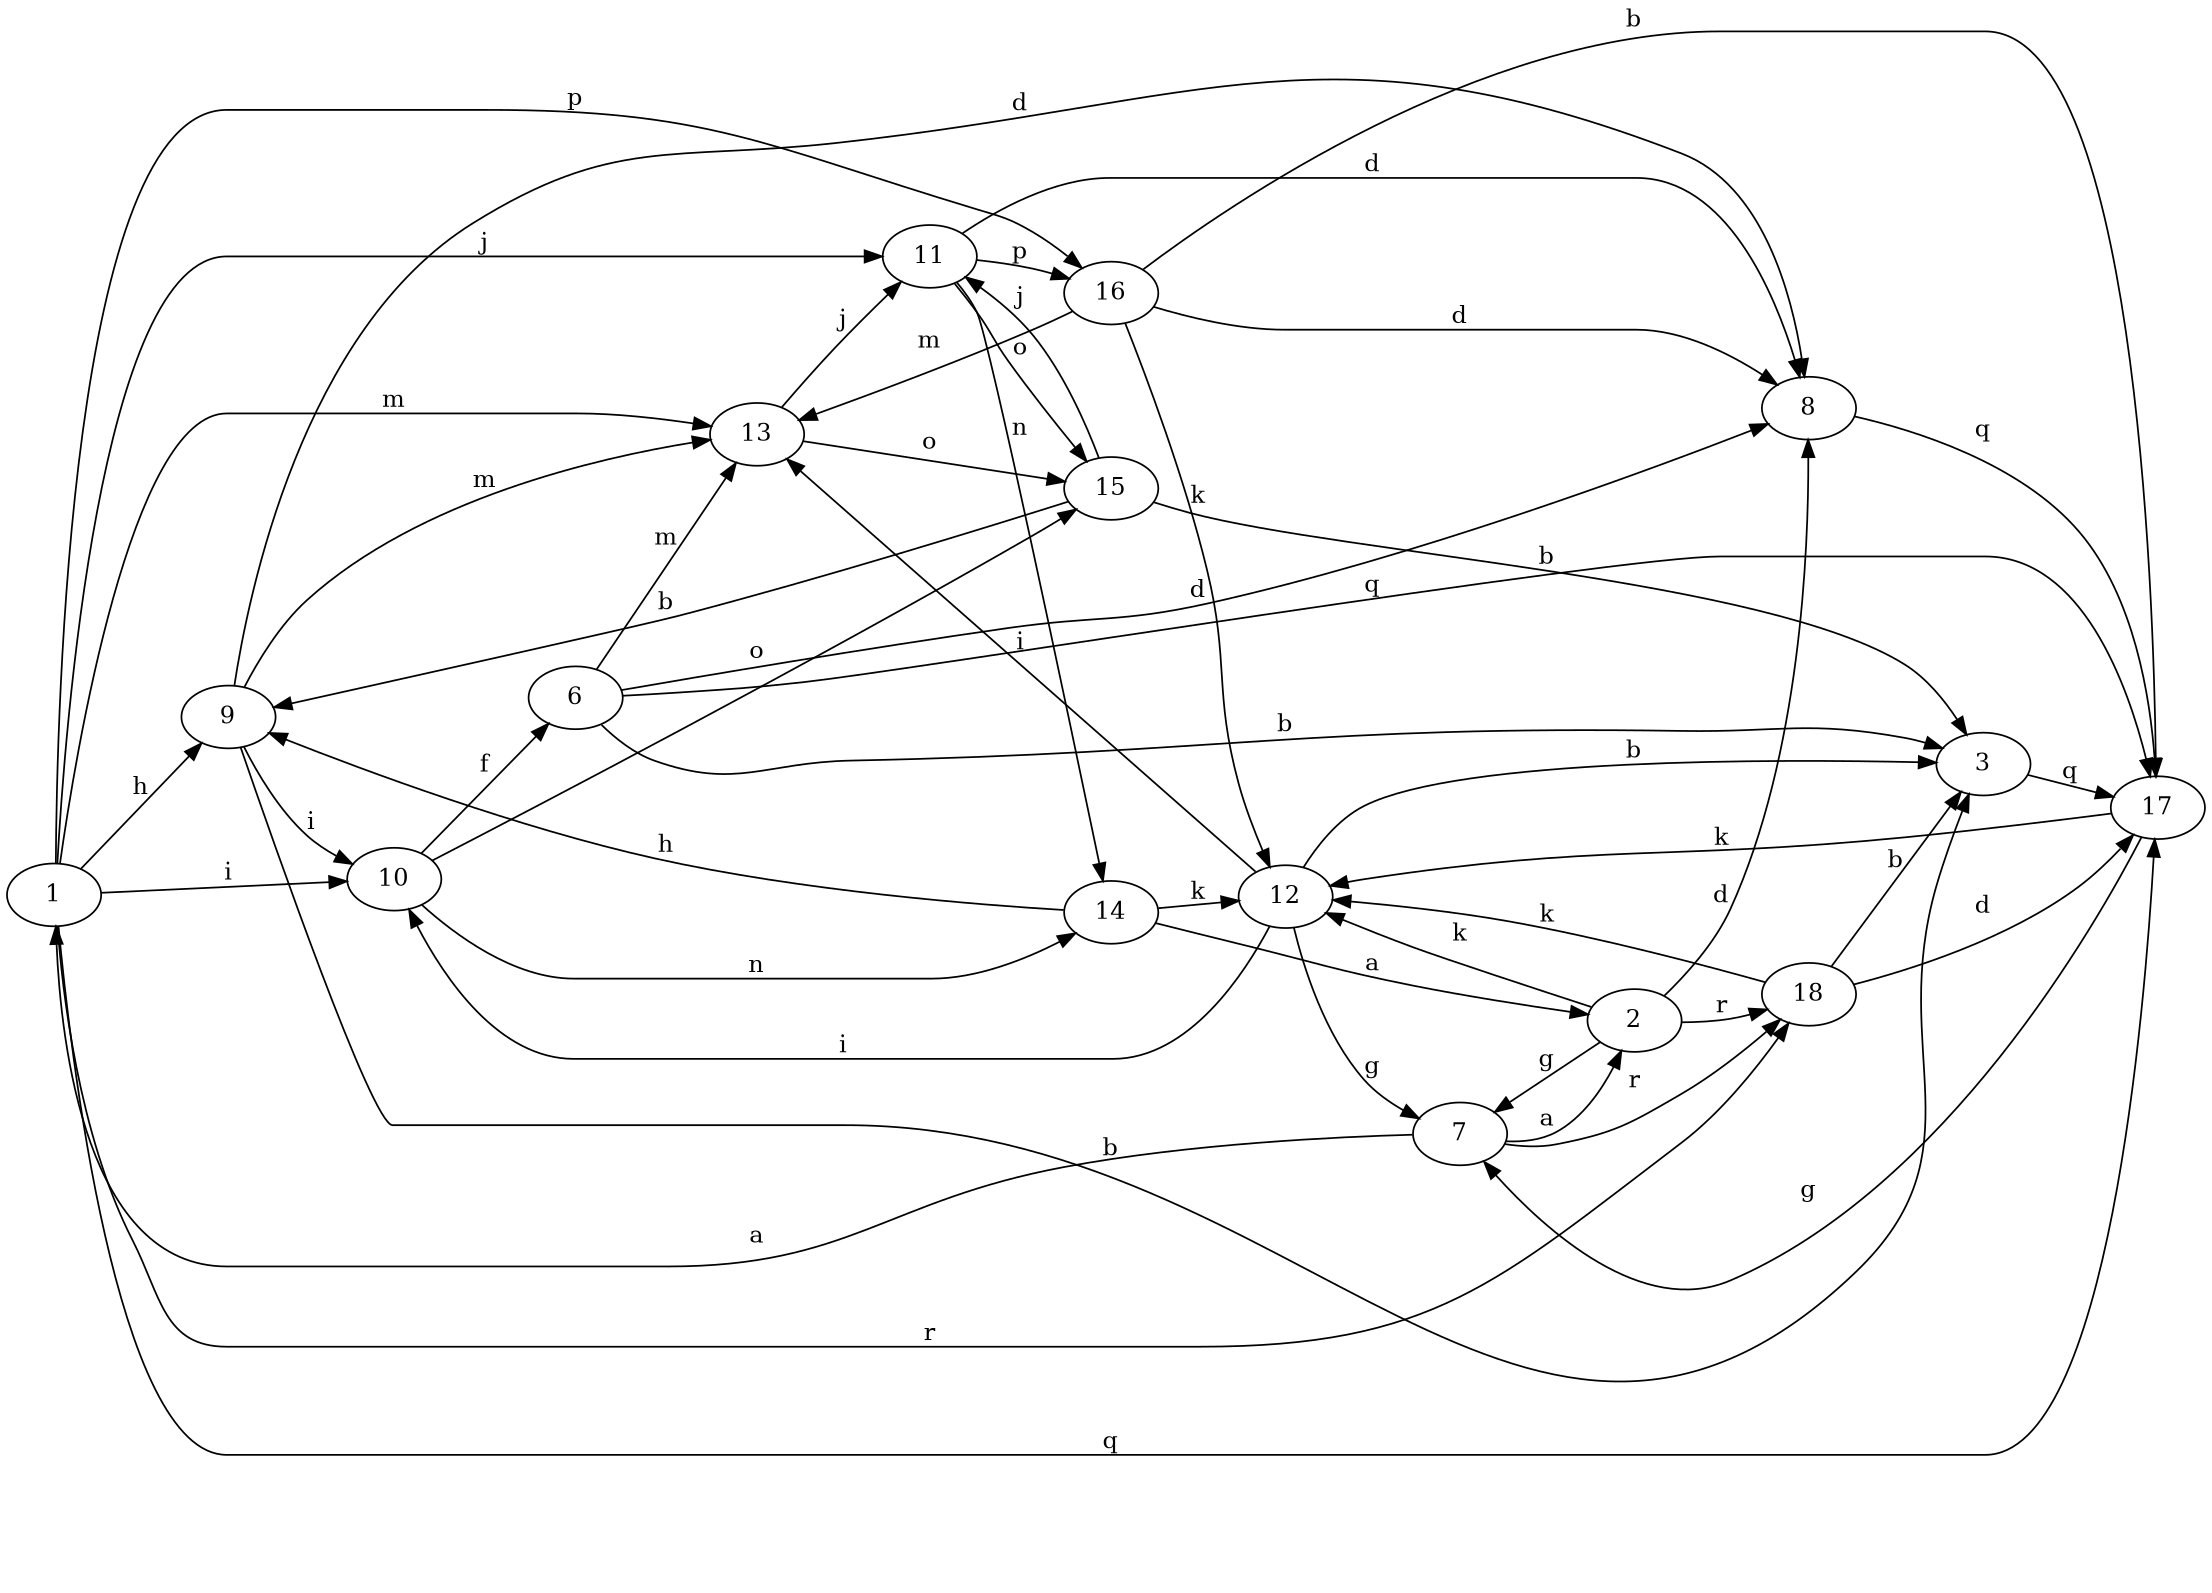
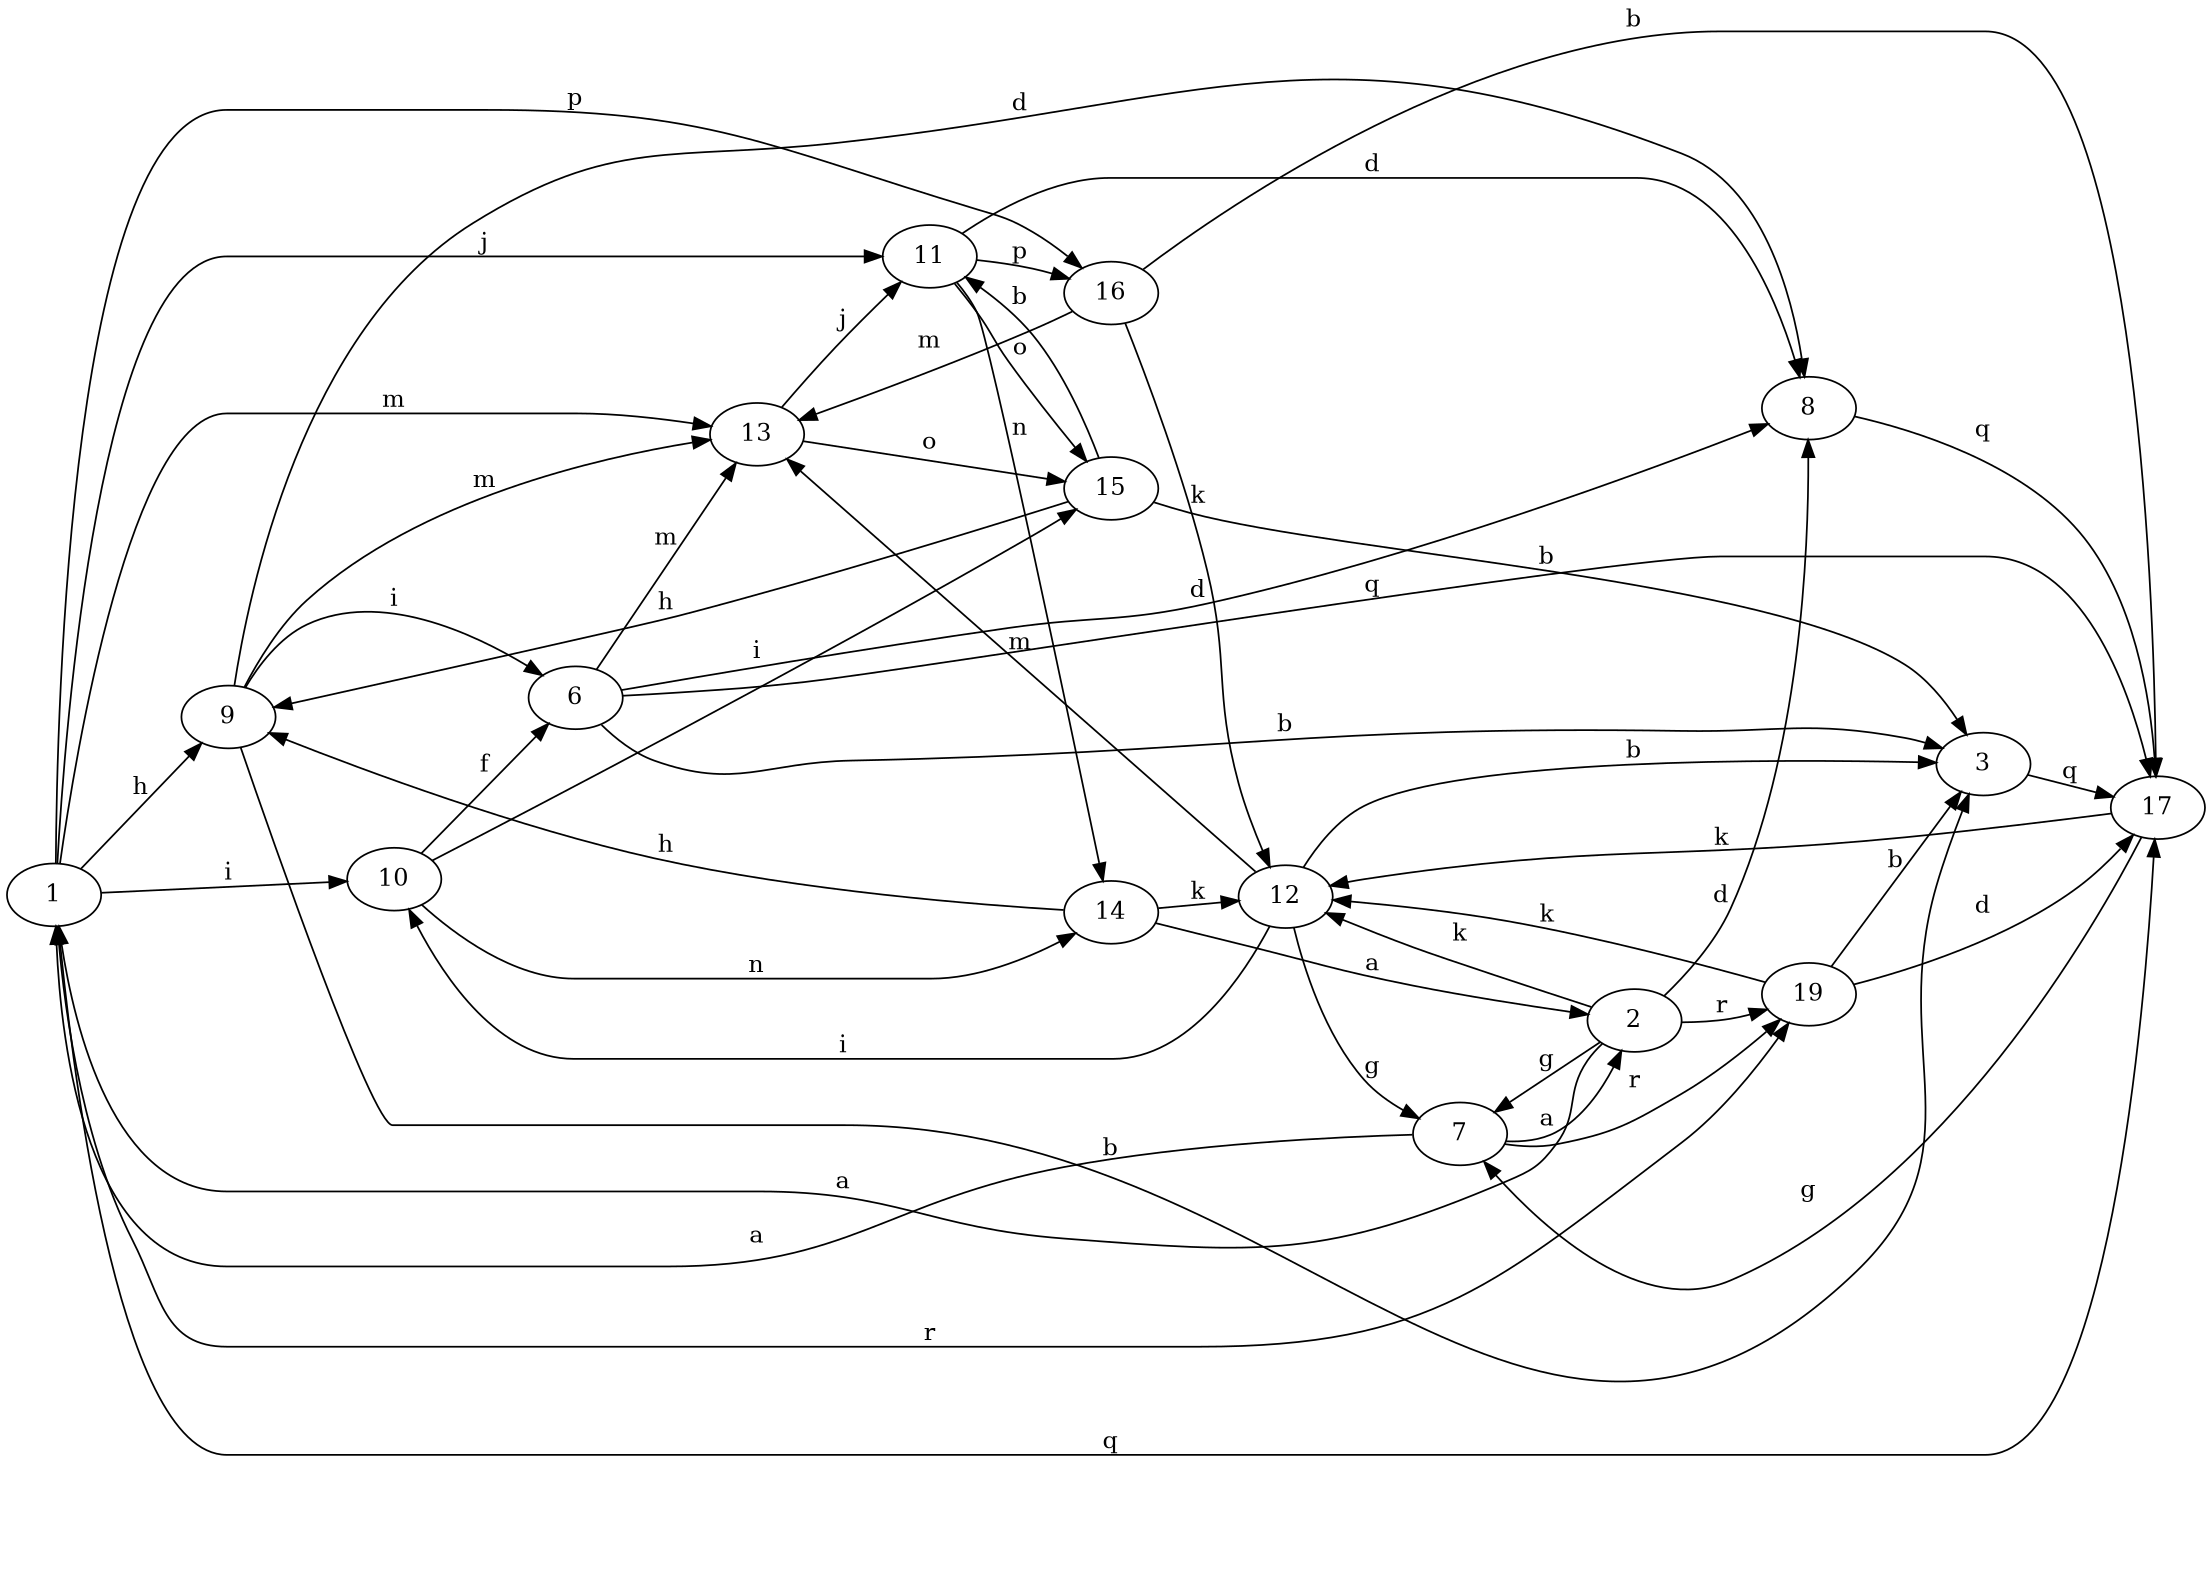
edge "15" -> "11": label "j" -> "b"
edge "16" -> "8": removed, label "d"
edge "15" -> "9": label "b" -> "h"
edge "12" -> "13": label "i" -> "m"
edge "10" -> "15": label "o" -> "i"
edge "9" -> "10": now "9" -> "6"
node "18": label "18" -> "19"
edge "2" -> "1": added, label "a"
